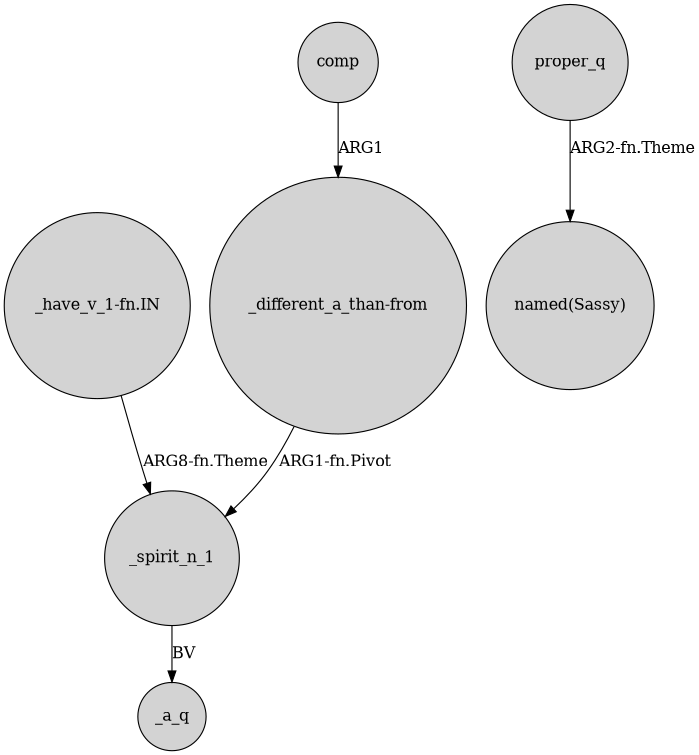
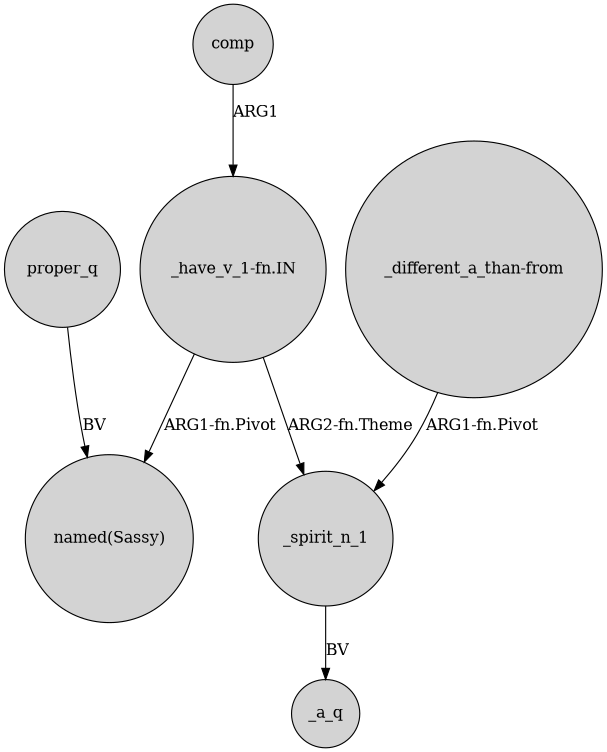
edge "comp" -> "_different_a_than-from": now "comp" -> "_have_v_1-fn.IN"
edge "proper_q" -> "named(Sassy)": label "ARG2-fn.Theme" -> "BV"
edge "_have_v_1-fn.IN" -> "named(Sassy)": added, label "ARG1-fn.Pivot"
edge "_have_v_1-fn.IN" -> "_spirit_n_1": label "ARG8-fn.Theme" -> "ARG2-fn.Theme"
